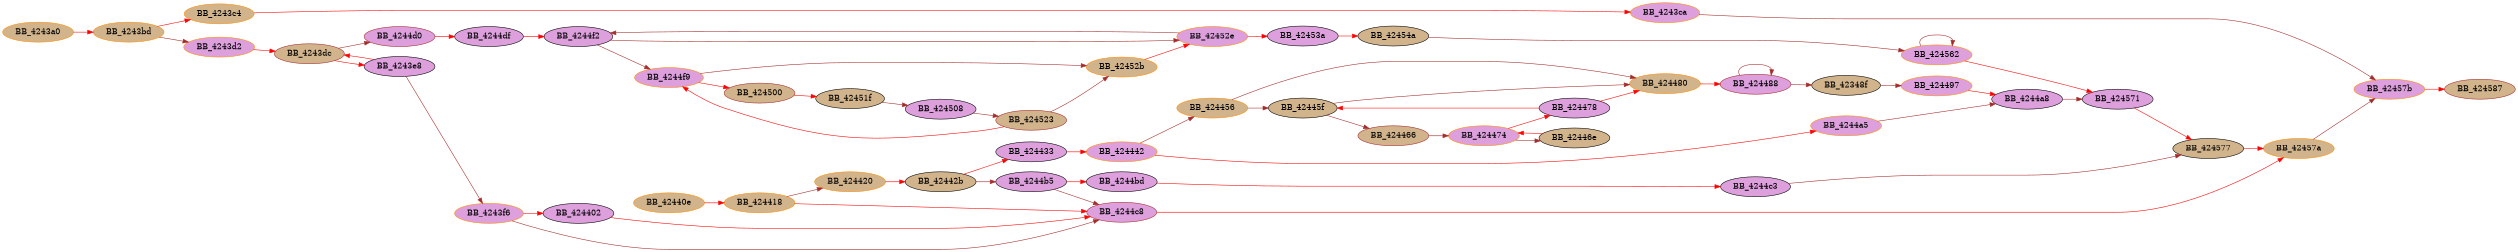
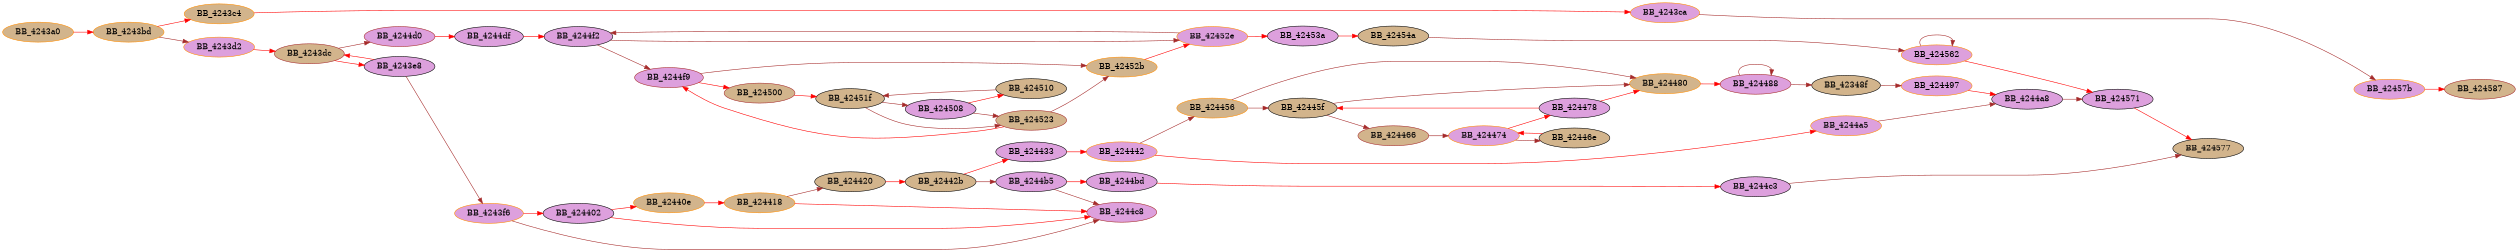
node "BB_4244f9": color darkorange -> brown
node "BB_424510": added
edge "BB_42451f" -> "BB_424523": added
node "BB_42457a": removed
node "BB_424420": color darkorange -> black
edge "BB_424402" -> "BB_42440e": added
